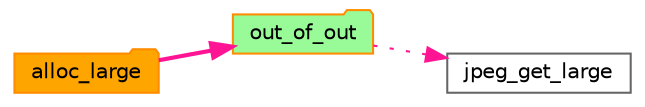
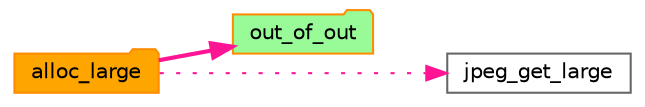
edge "out_of_out" -> "jpeg_get_large": now "alloc_large" -> "jpeg_get_large"
